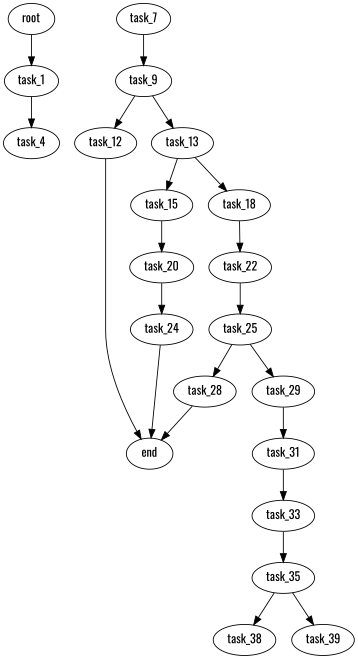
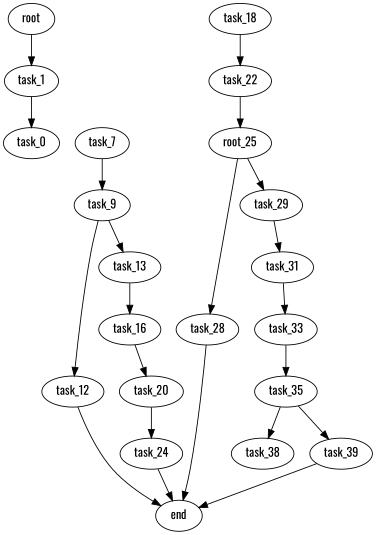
node "task_4": label "task_4" -> "task_0"
edge "task_13" -> "task_18": removed
node "task_15": label "task_15" -> "task_16"
node "task_25": label "task_25" -> "root_25"
edge "task_39" -> "end": added
